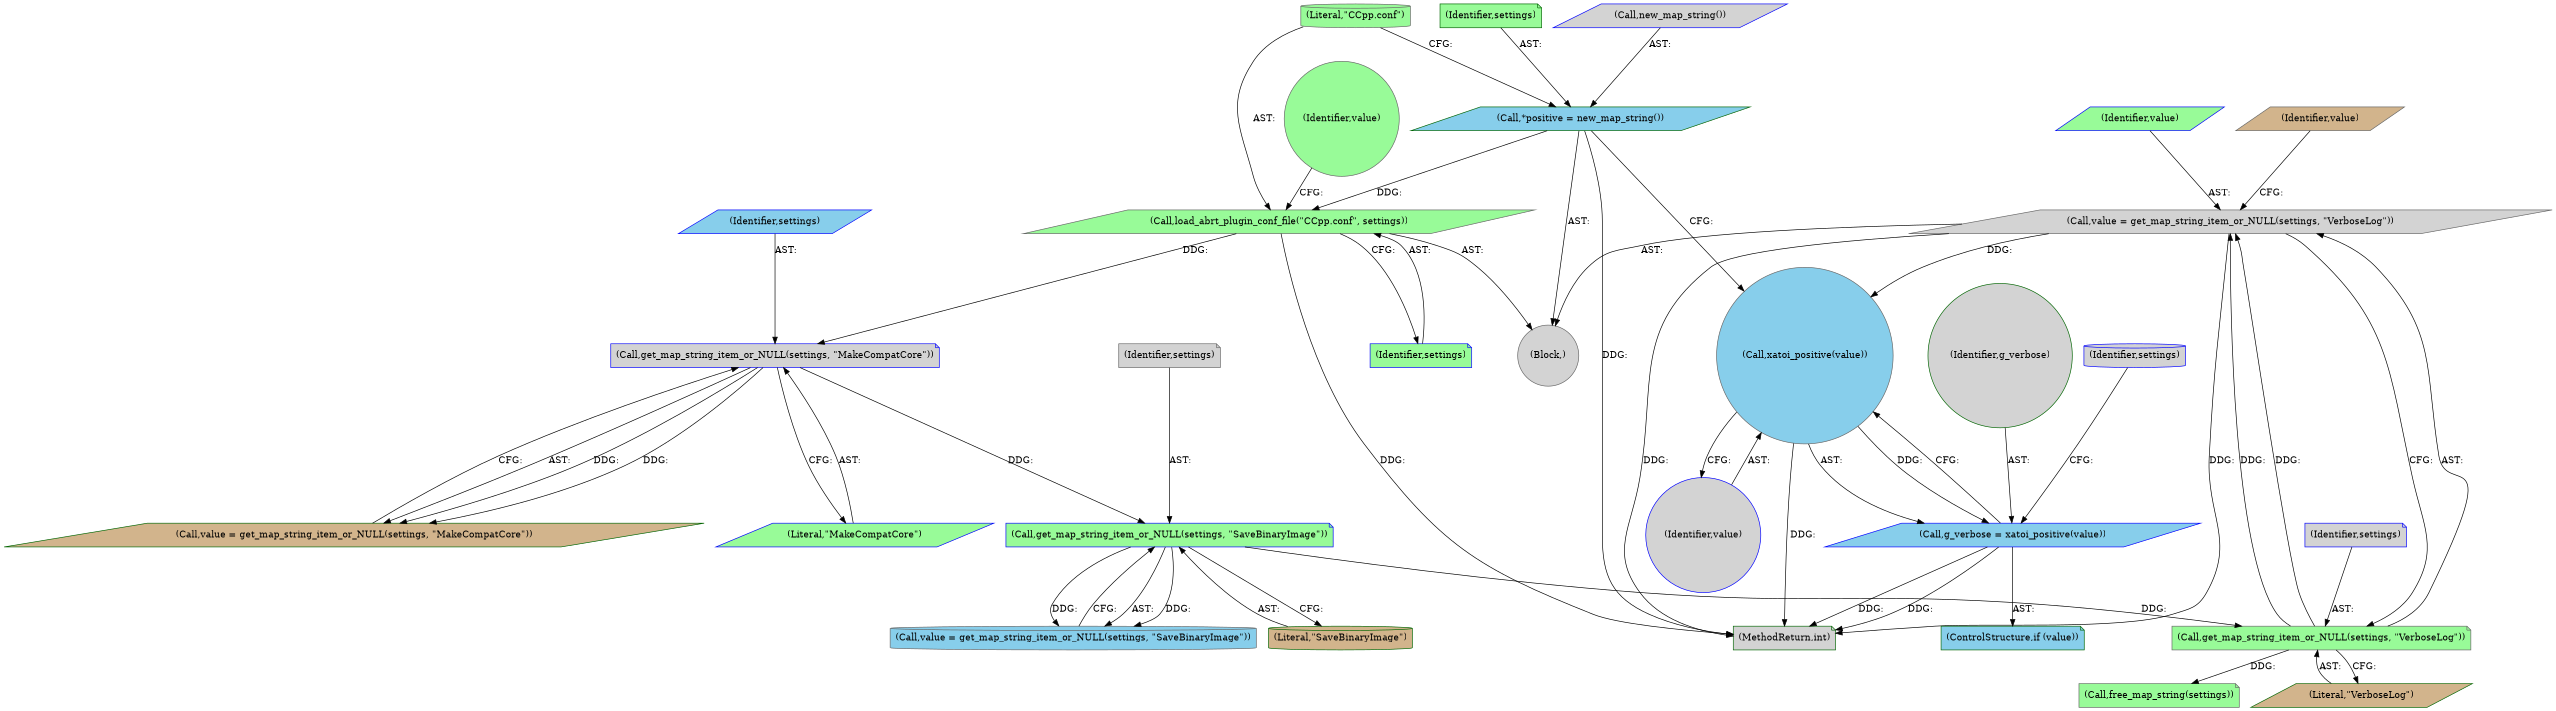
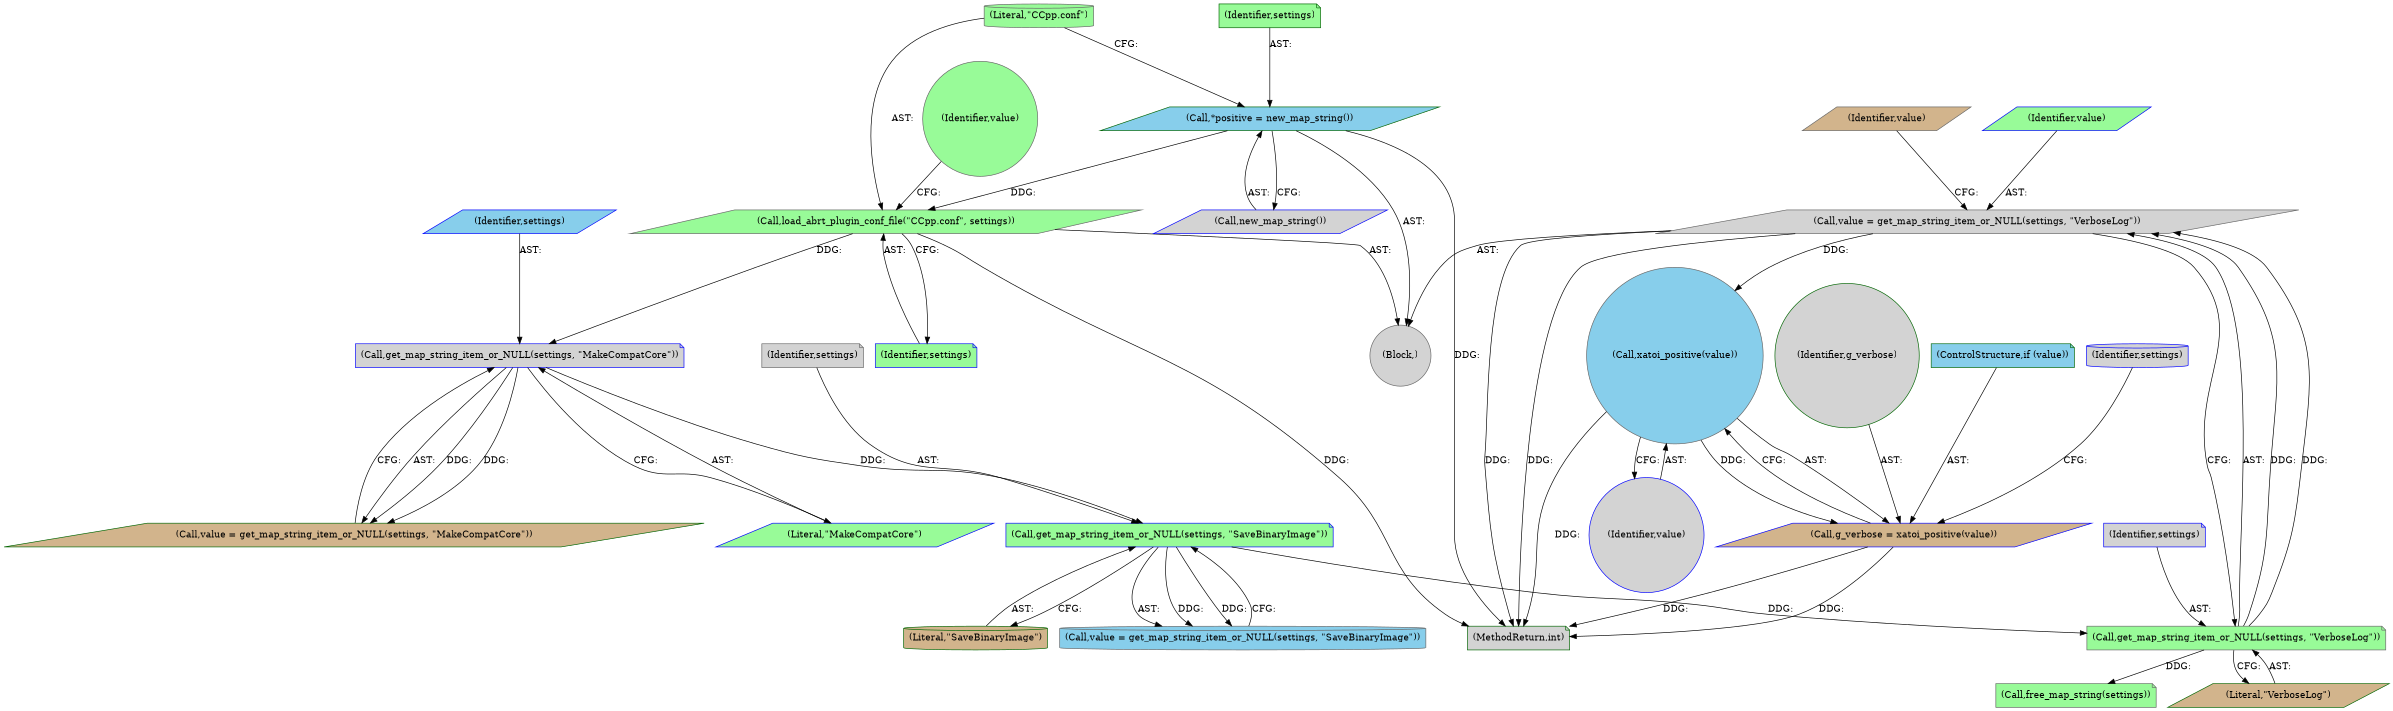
edge "(Call,*positive = new_map_string())" -> "(Call,xatoi_positive(value))": now "(Call,*positive = new_map_string())" -> "(Call,new_map_string())"
node "(Call,g_verbose = xatoi_positive(value))": fillcolor skyblue -> tan
edge "(Call,g_verbose = xatoi_positive(value))" -> "(ControlStructure,if (value))": reversed
